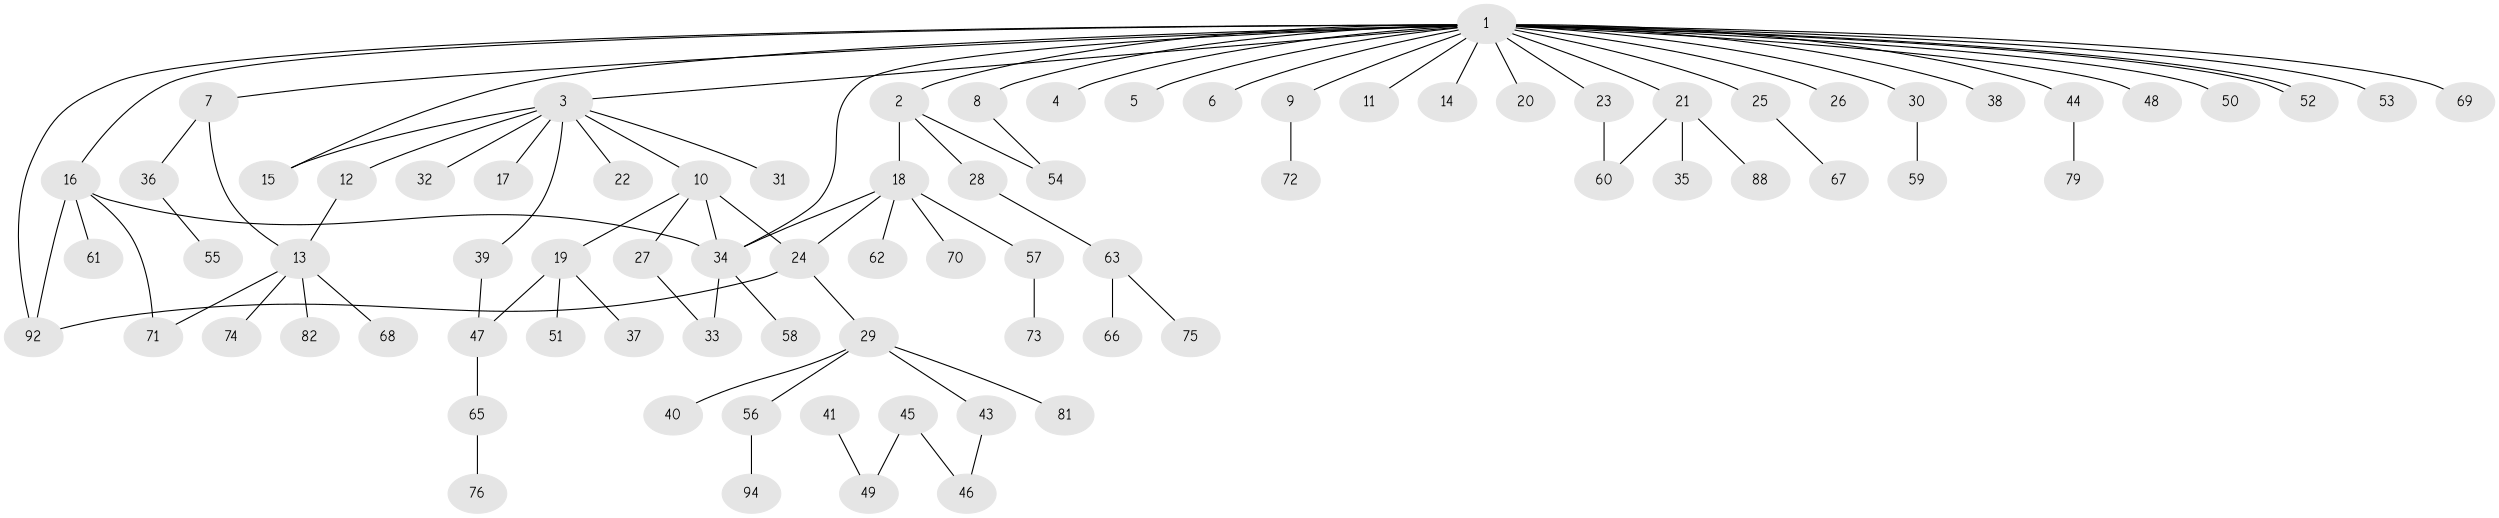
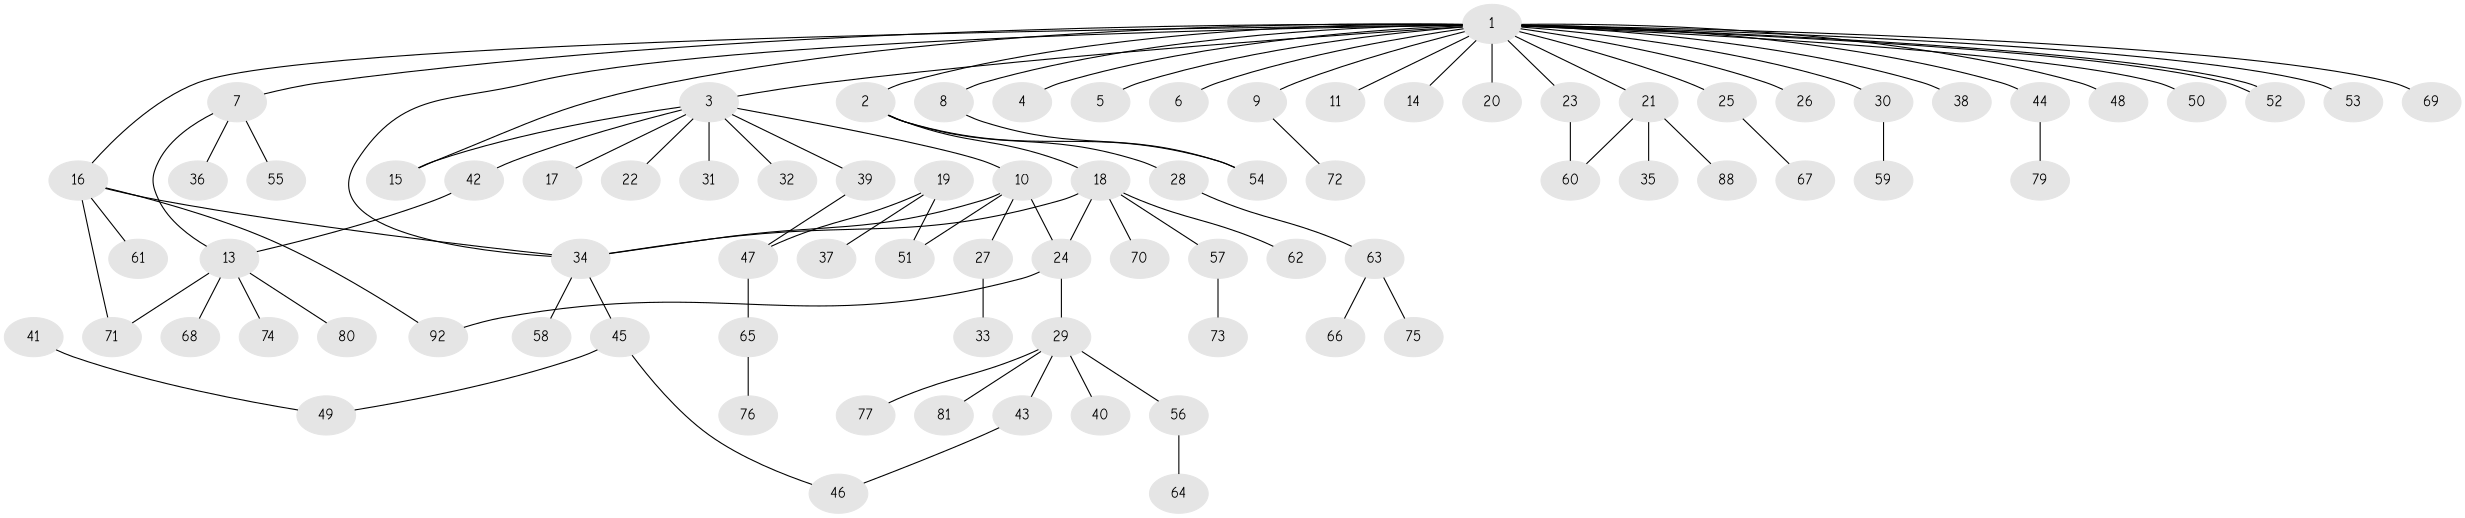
edge "1" -- "92": removed
node "12": label "12" -> "42"
edge "10" -- "19": now "10" -- "51"
edge "36" -- "55": now "7" -- "55"
edge "34" -- "33": now "34" -- "45"
node "82": label "82" -> "80"
node "77": added
node "94": label "94" -> "64"
